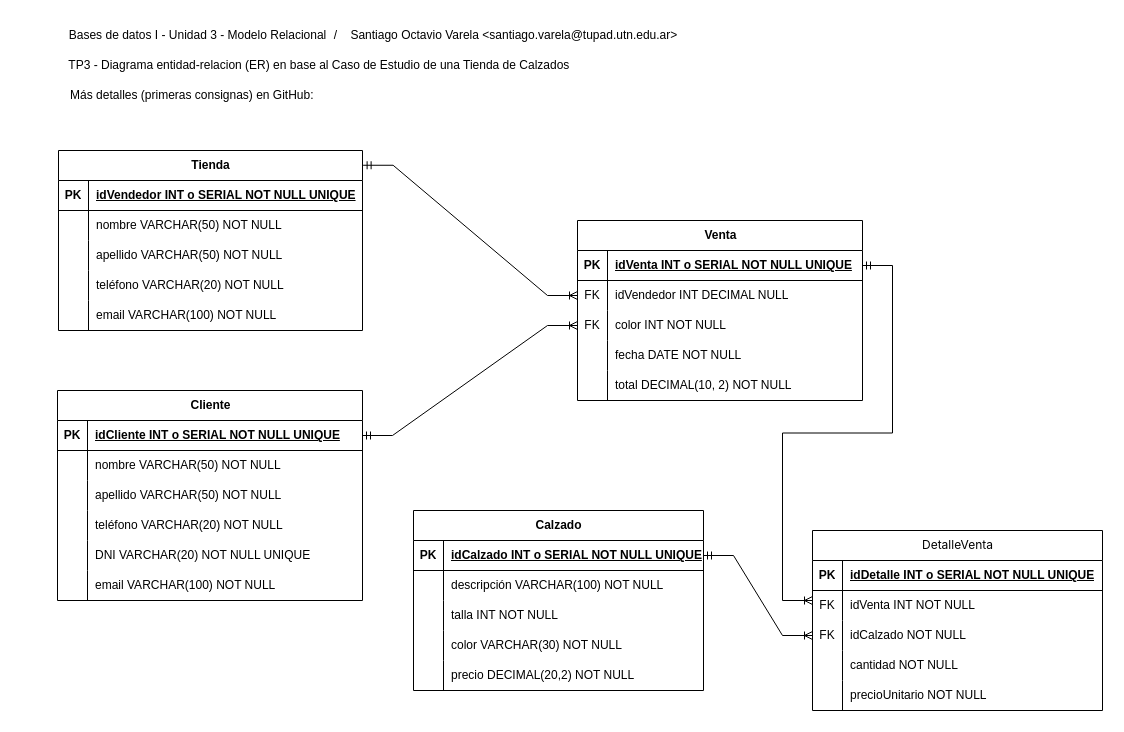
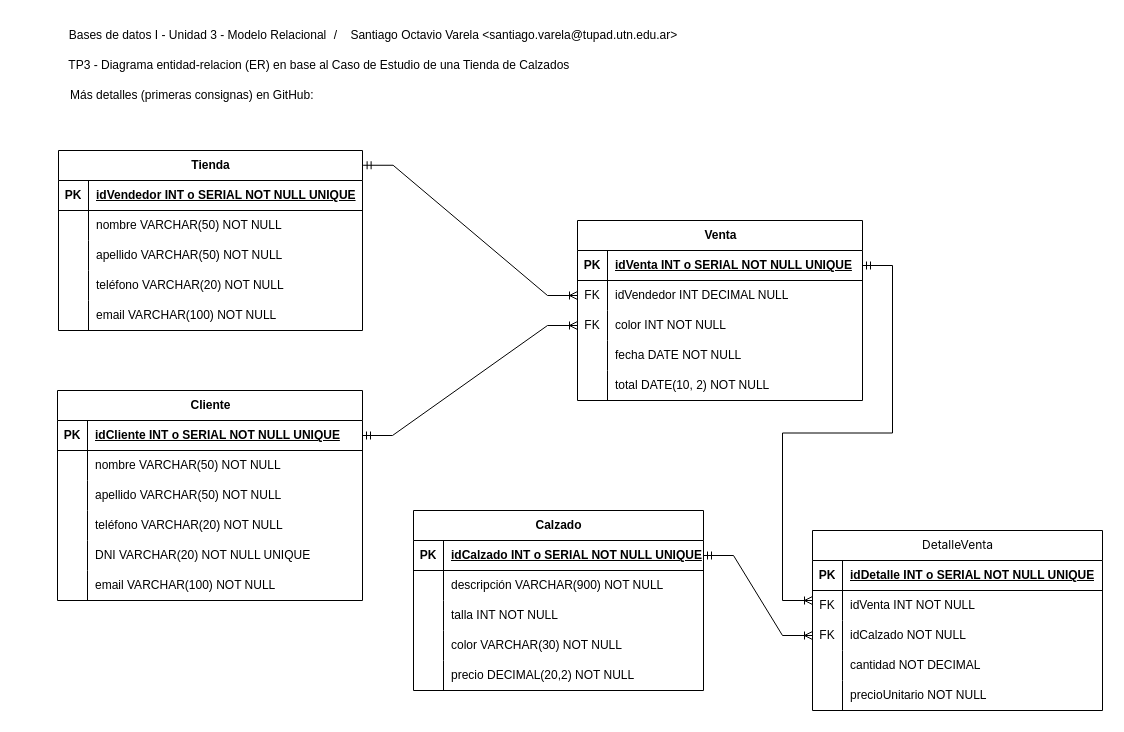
node "total DECIMAL(10, 2) NOT NULL": label "total DECIMAL(10, 2) NOT NULL" -> "total DATE(10, 2) NOT NULL"
node "descripción VARCHAR(100) NOT NULL": label "descripción VARCHAR(100) NOT NULL" -> "descripción VARCHAR(900) NOT NULL"
node "cantidad NOT NULL": label "cantidad NOT NULL" -> "cantidad NOT DECIMAL"
